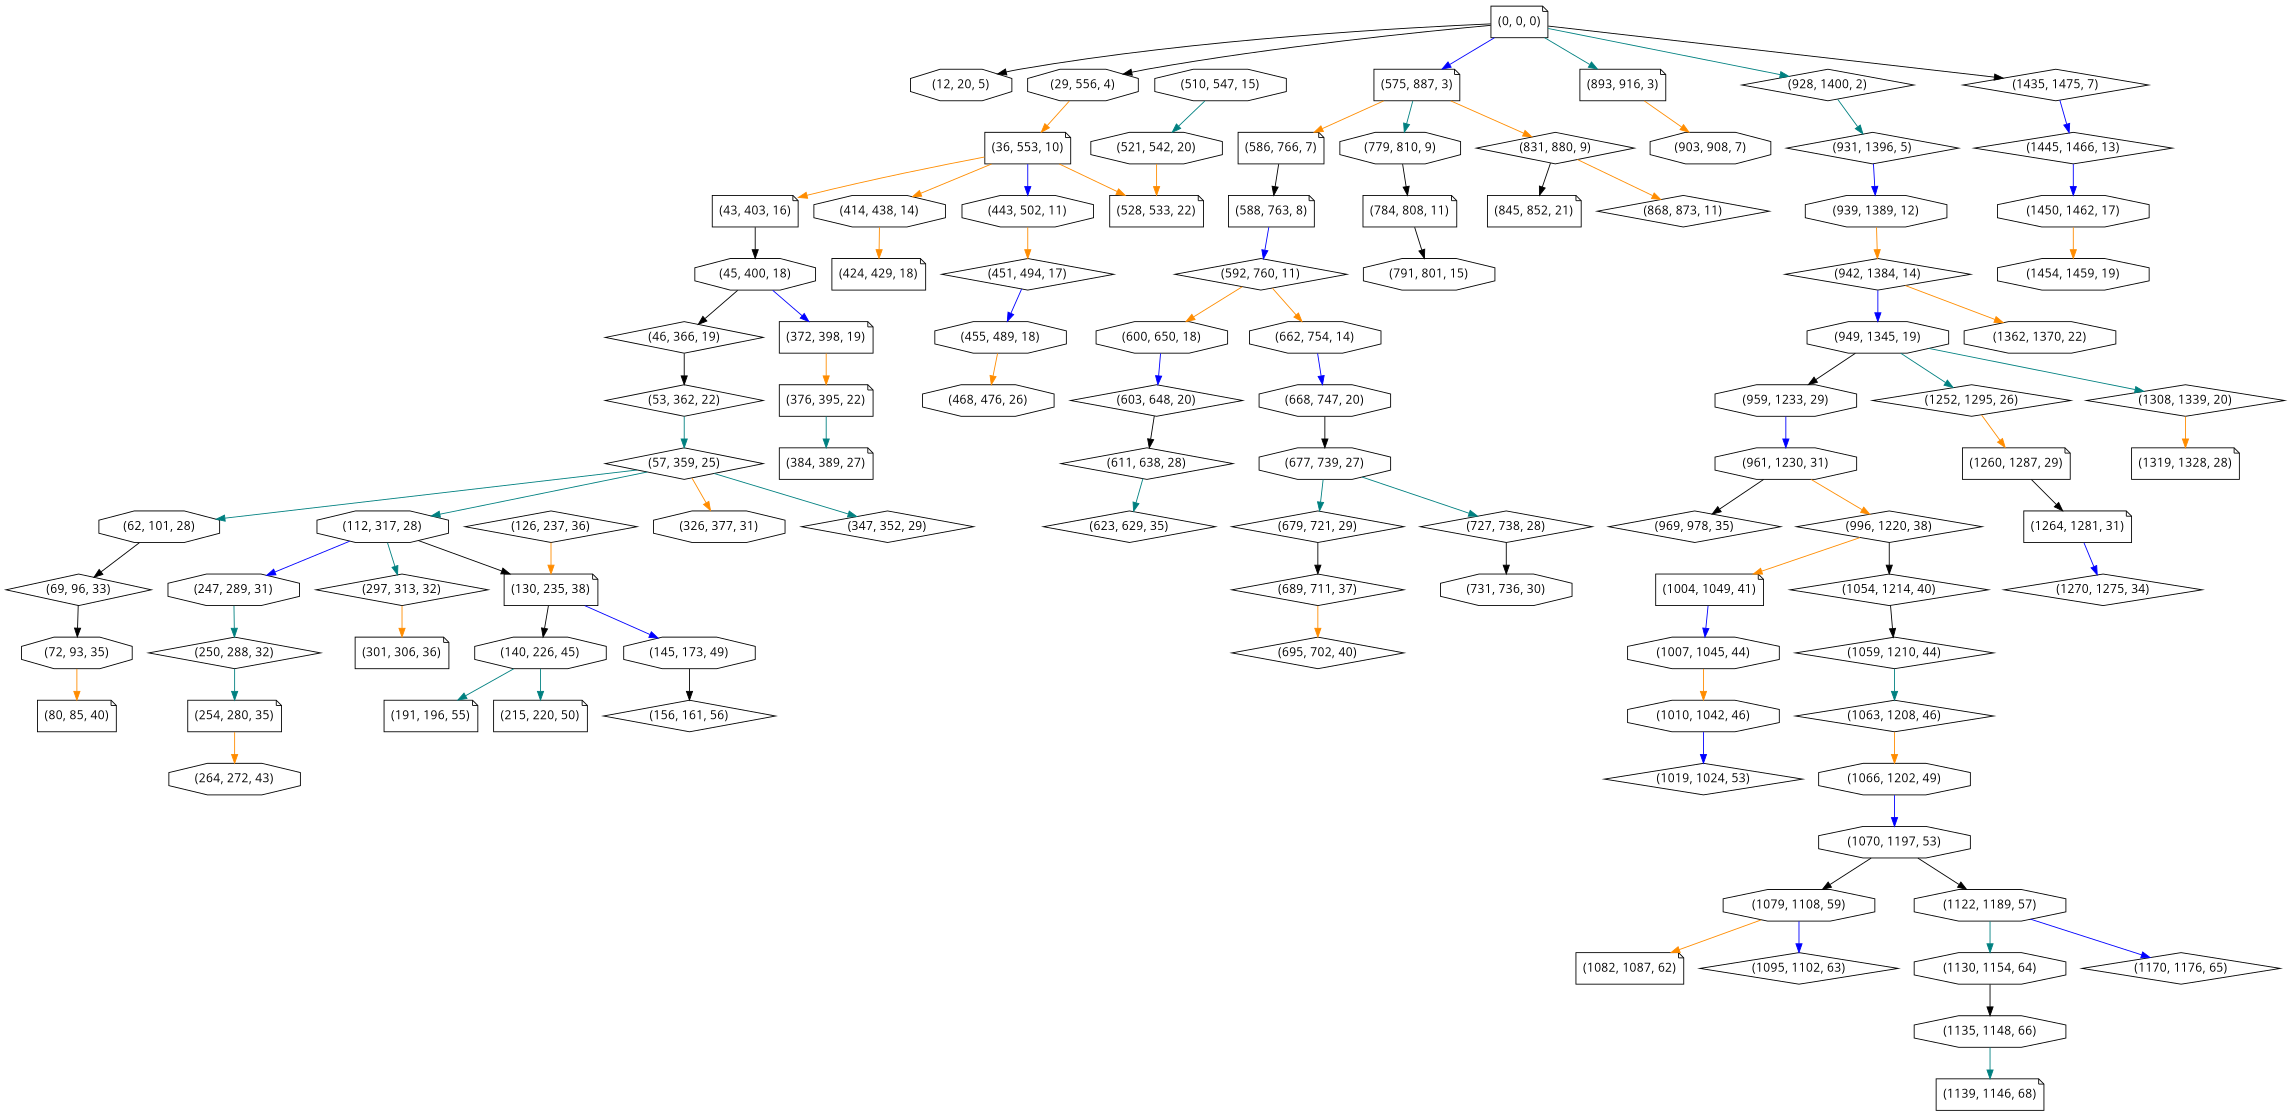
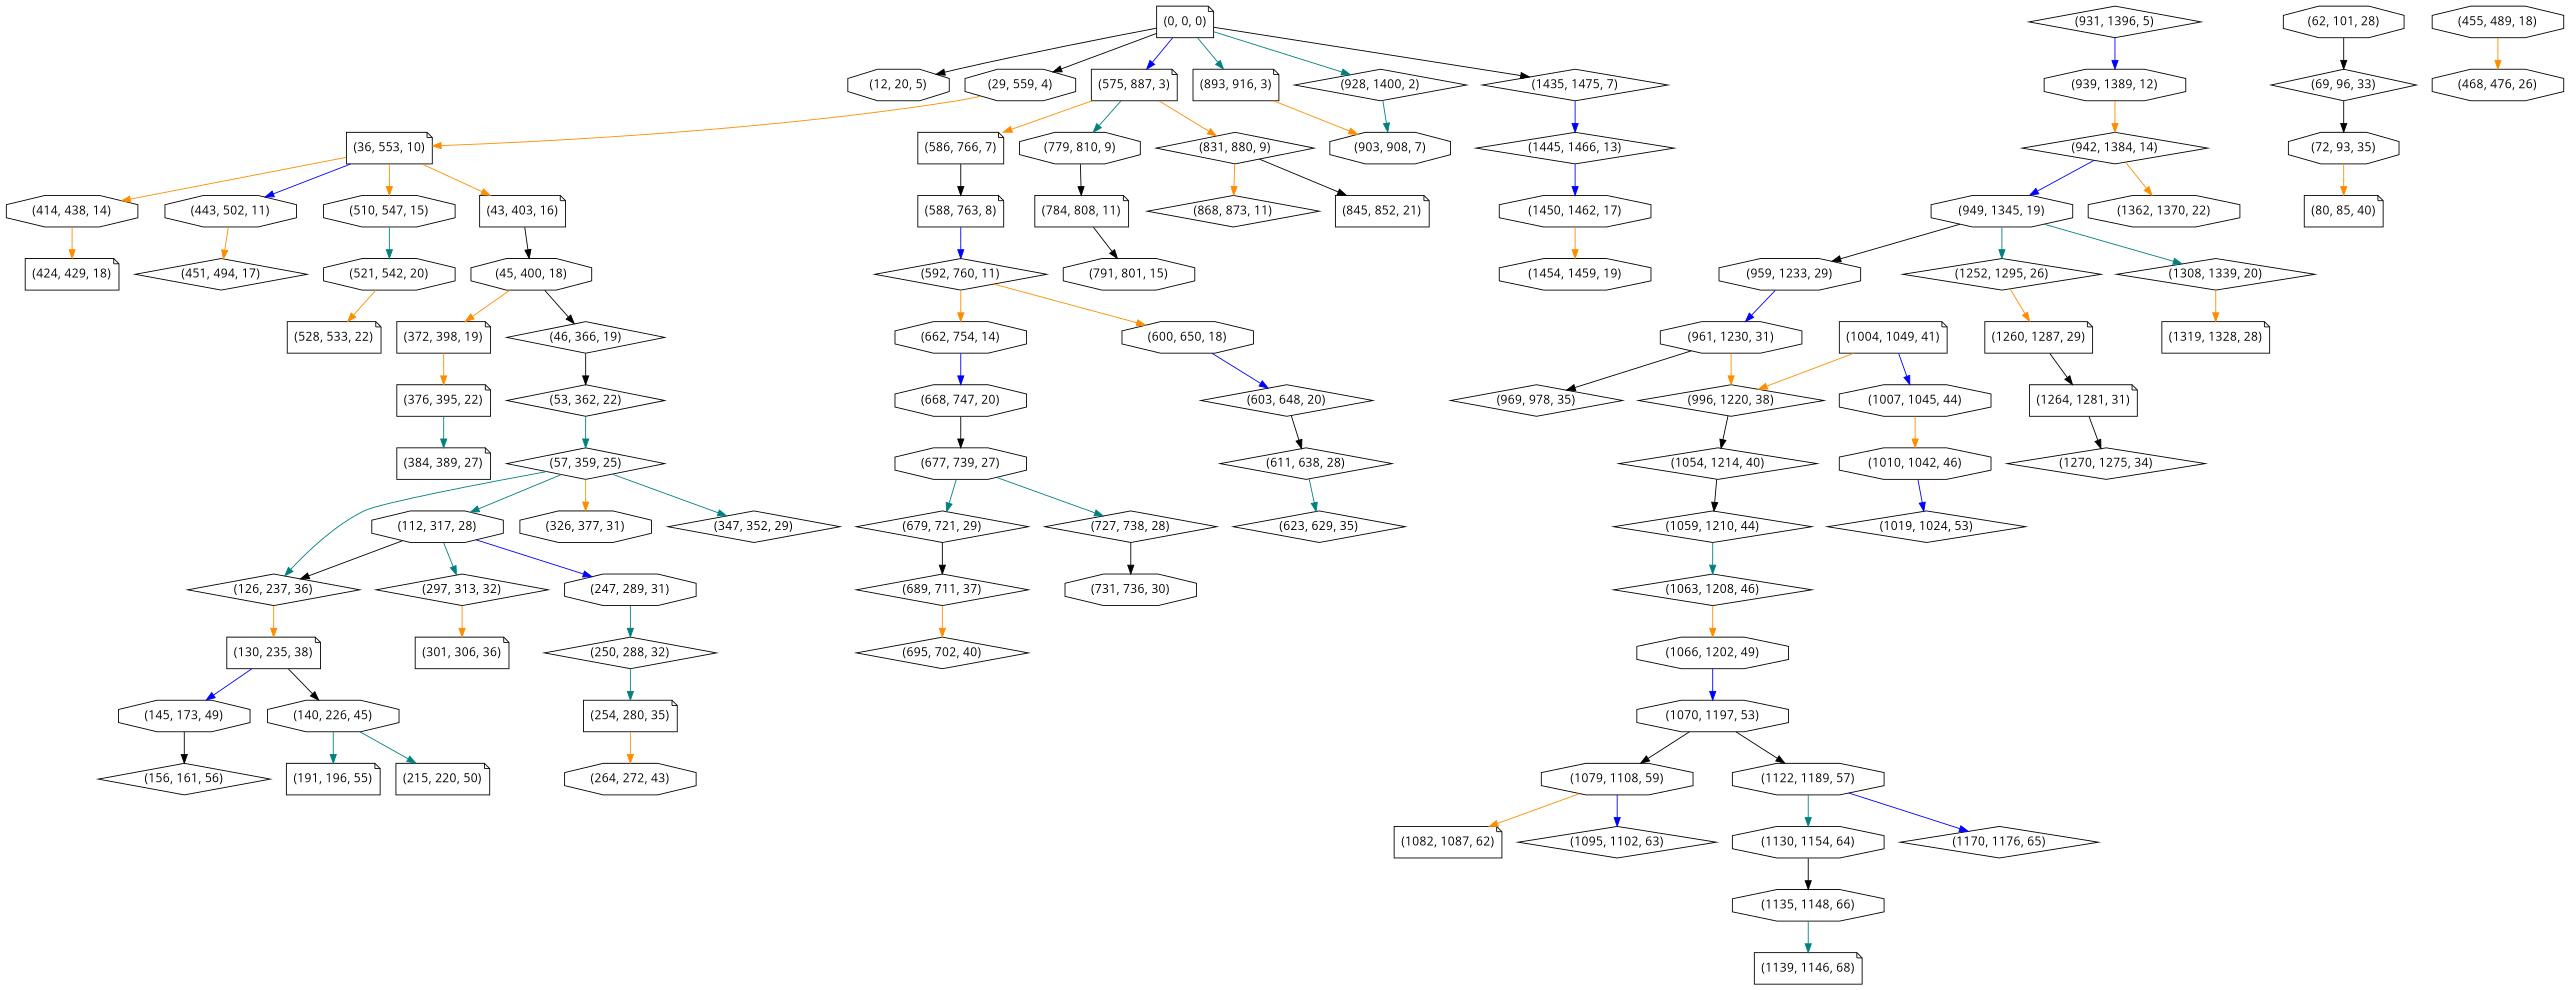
node "(29, 556, 4)": label "(29, 556, 4)" -> "(29, 559, 4)"
edge "(928, 1400, 2)" -> "(931, 1396, 5)": now "(928, 1400, 2)" -> "(903, 908, 7)"
edge "(36, 553, 10)" -> "(528, 533, 22)": now "(36, 553, 10)" -> "(510, 547, 15)"
edge "(451, 494, 17)" -> "(455, 489, 18)": removed
edge "(45, 400, 18)" -> "(372, 398, 19)": color blue -> darkorange
edge "(57, 359, 25)" -> "(62, 101, 28)": now "(57, 359, 25)" -> "(126, 237, 36)"
edge "(996, 1220, 38)" -> "(1004, 1049, 41)": reversed
edge "(1264, 1281, 31)" -> "(1270, 1275, 34)": color blue -> black
edge "(112, 317, 28)" -> "(130, 235, 38)": now "(112, 317, 28)" -> "(126, 237, 36)"
